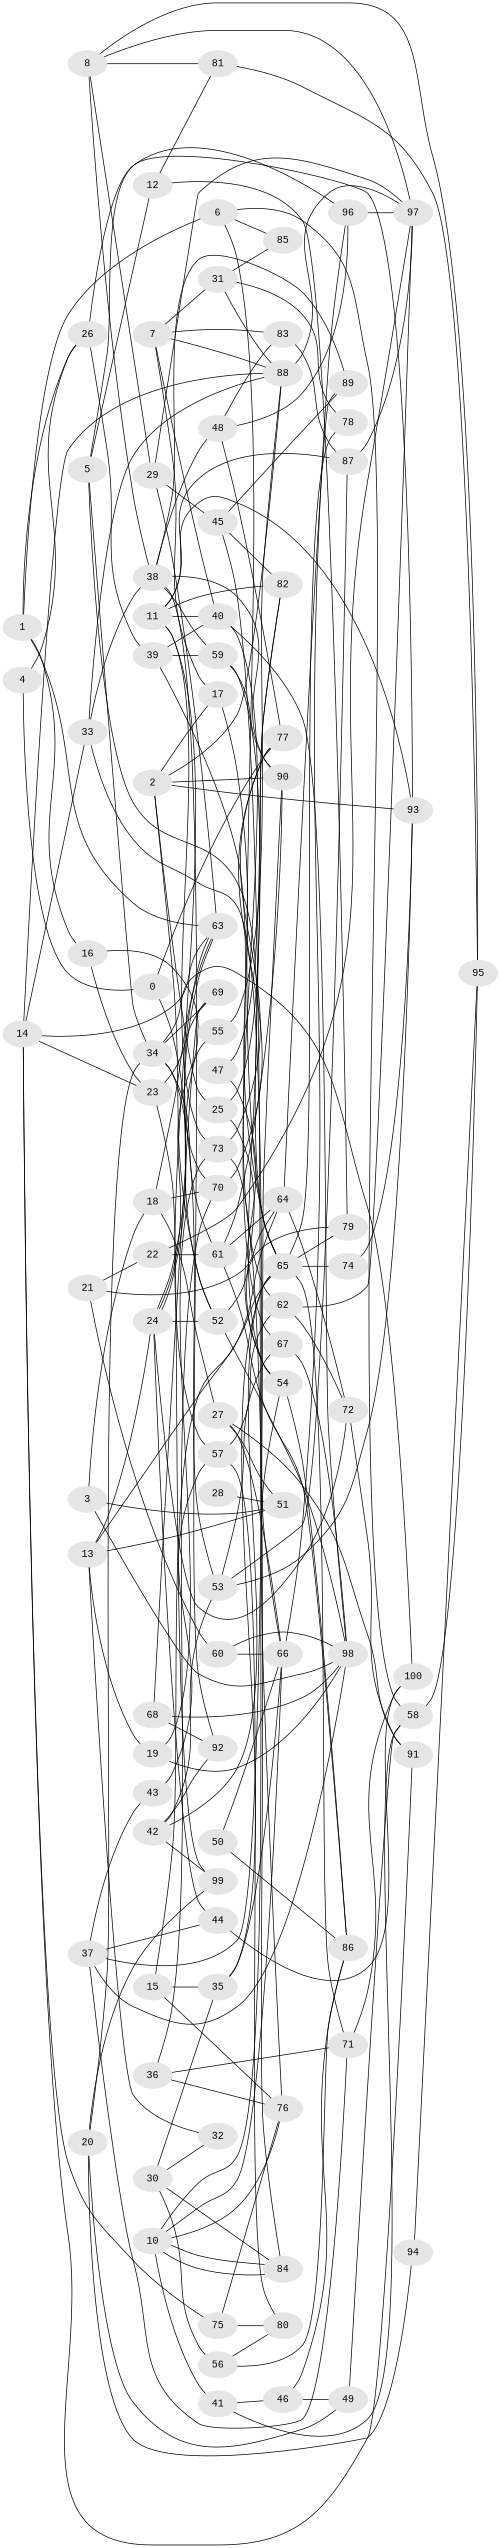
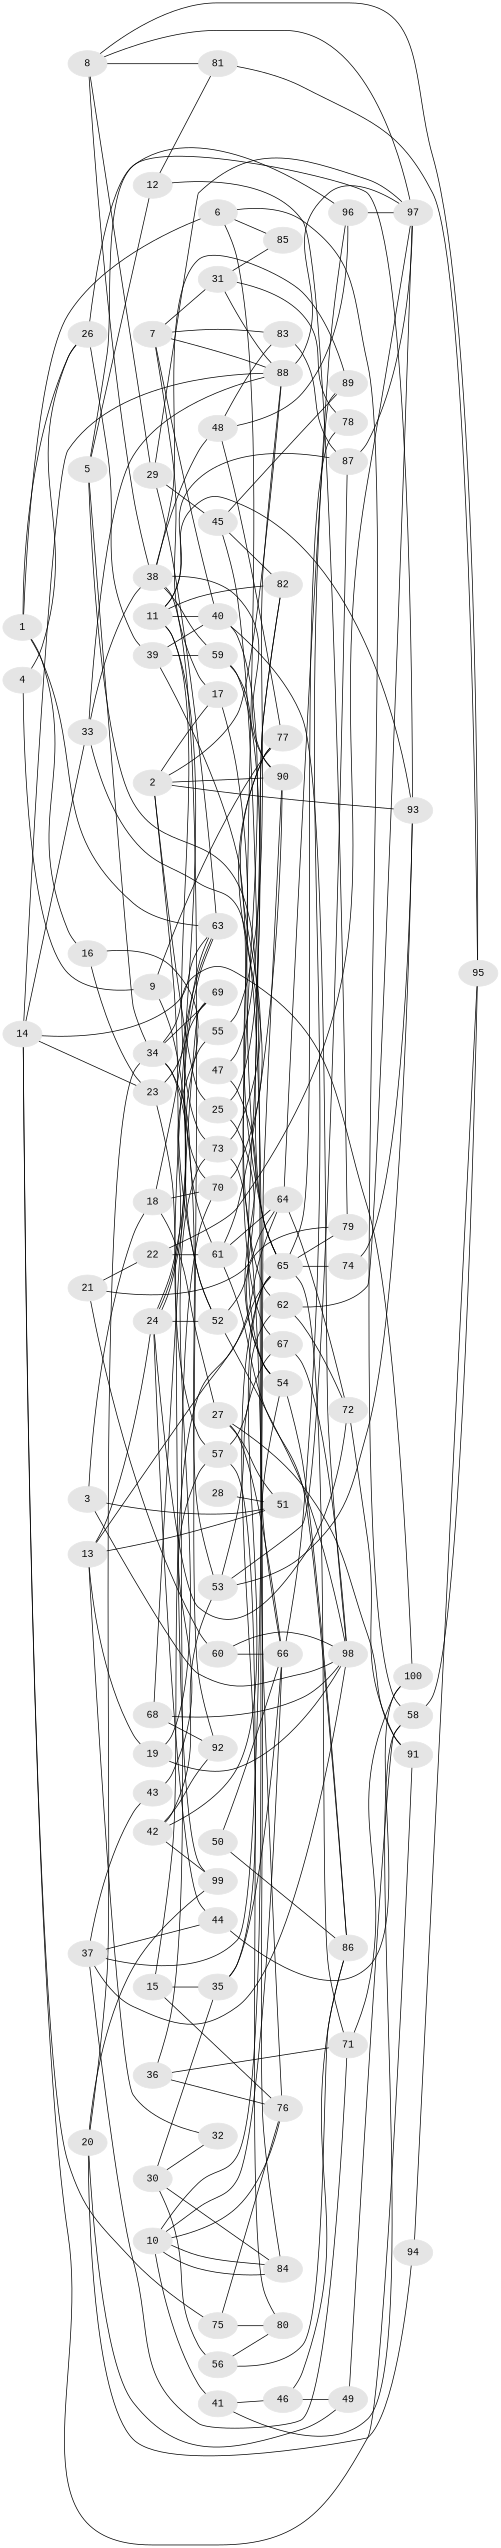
node "0": label "0" -> "9"
